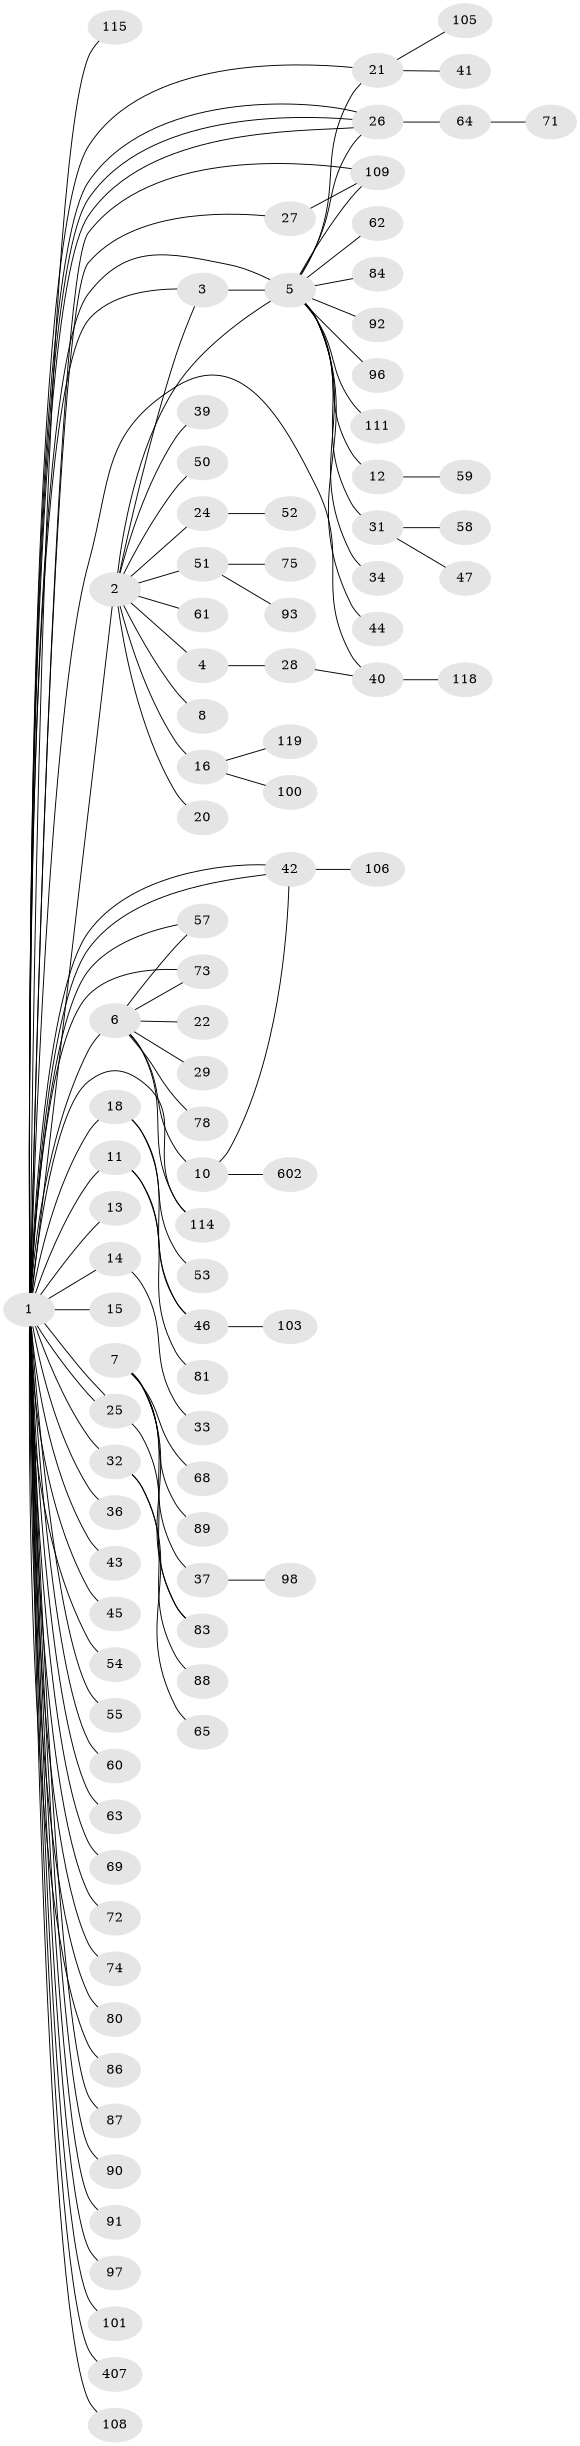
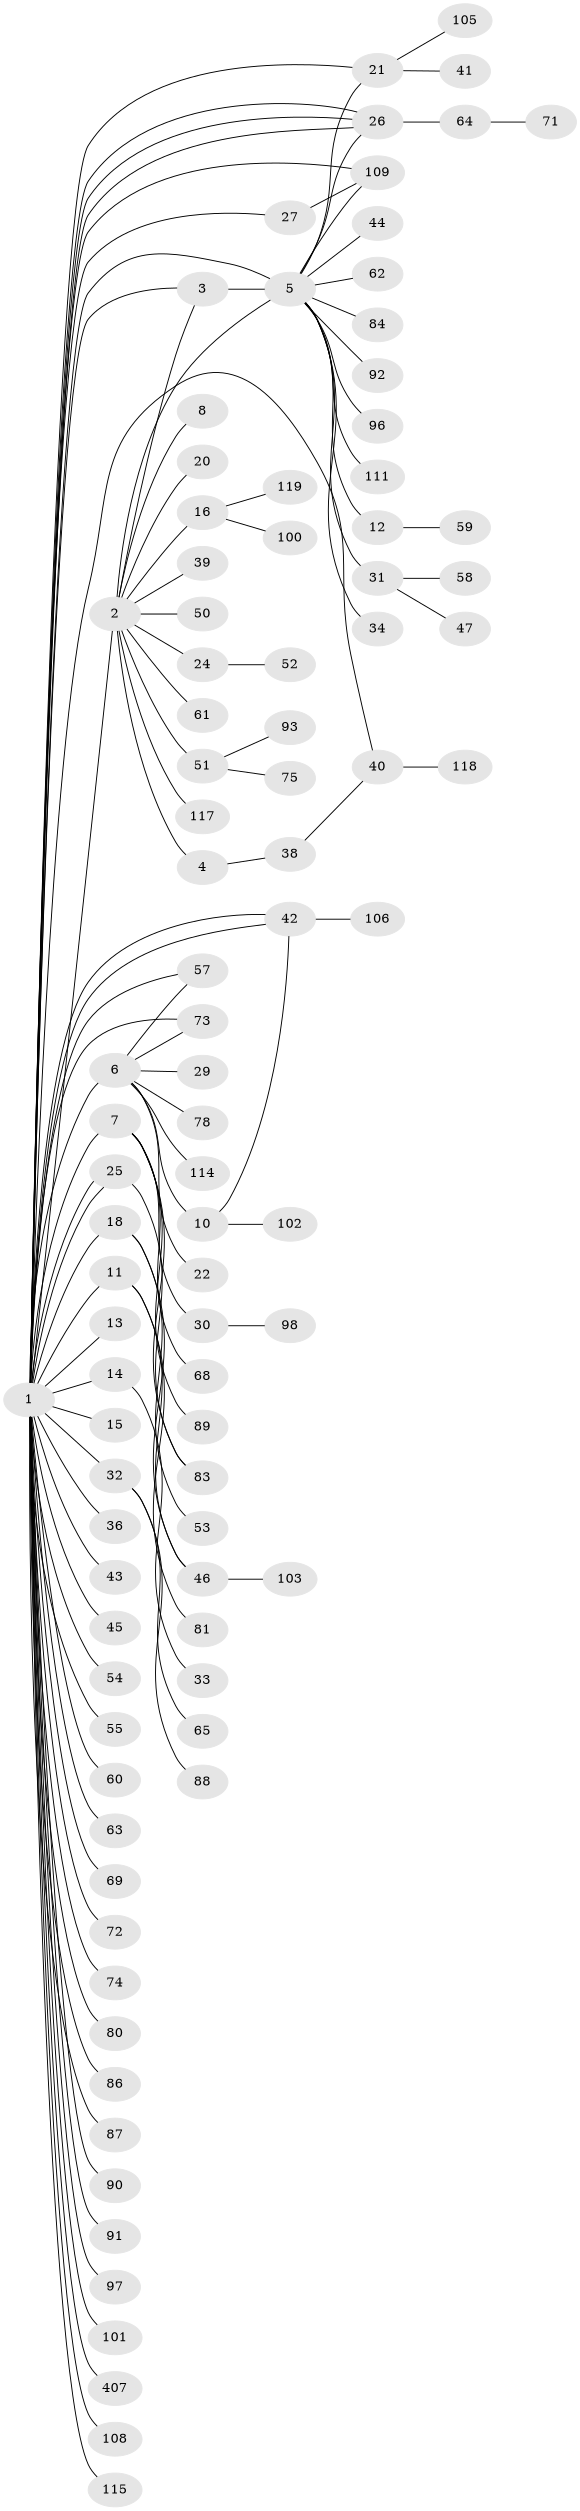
node "28": label "28" -> "38"
node "117": added
edge "114" -- "1": now "7" -- "1"
node "602": label "602" -> "102"
node "37": label "37" -> "30"
